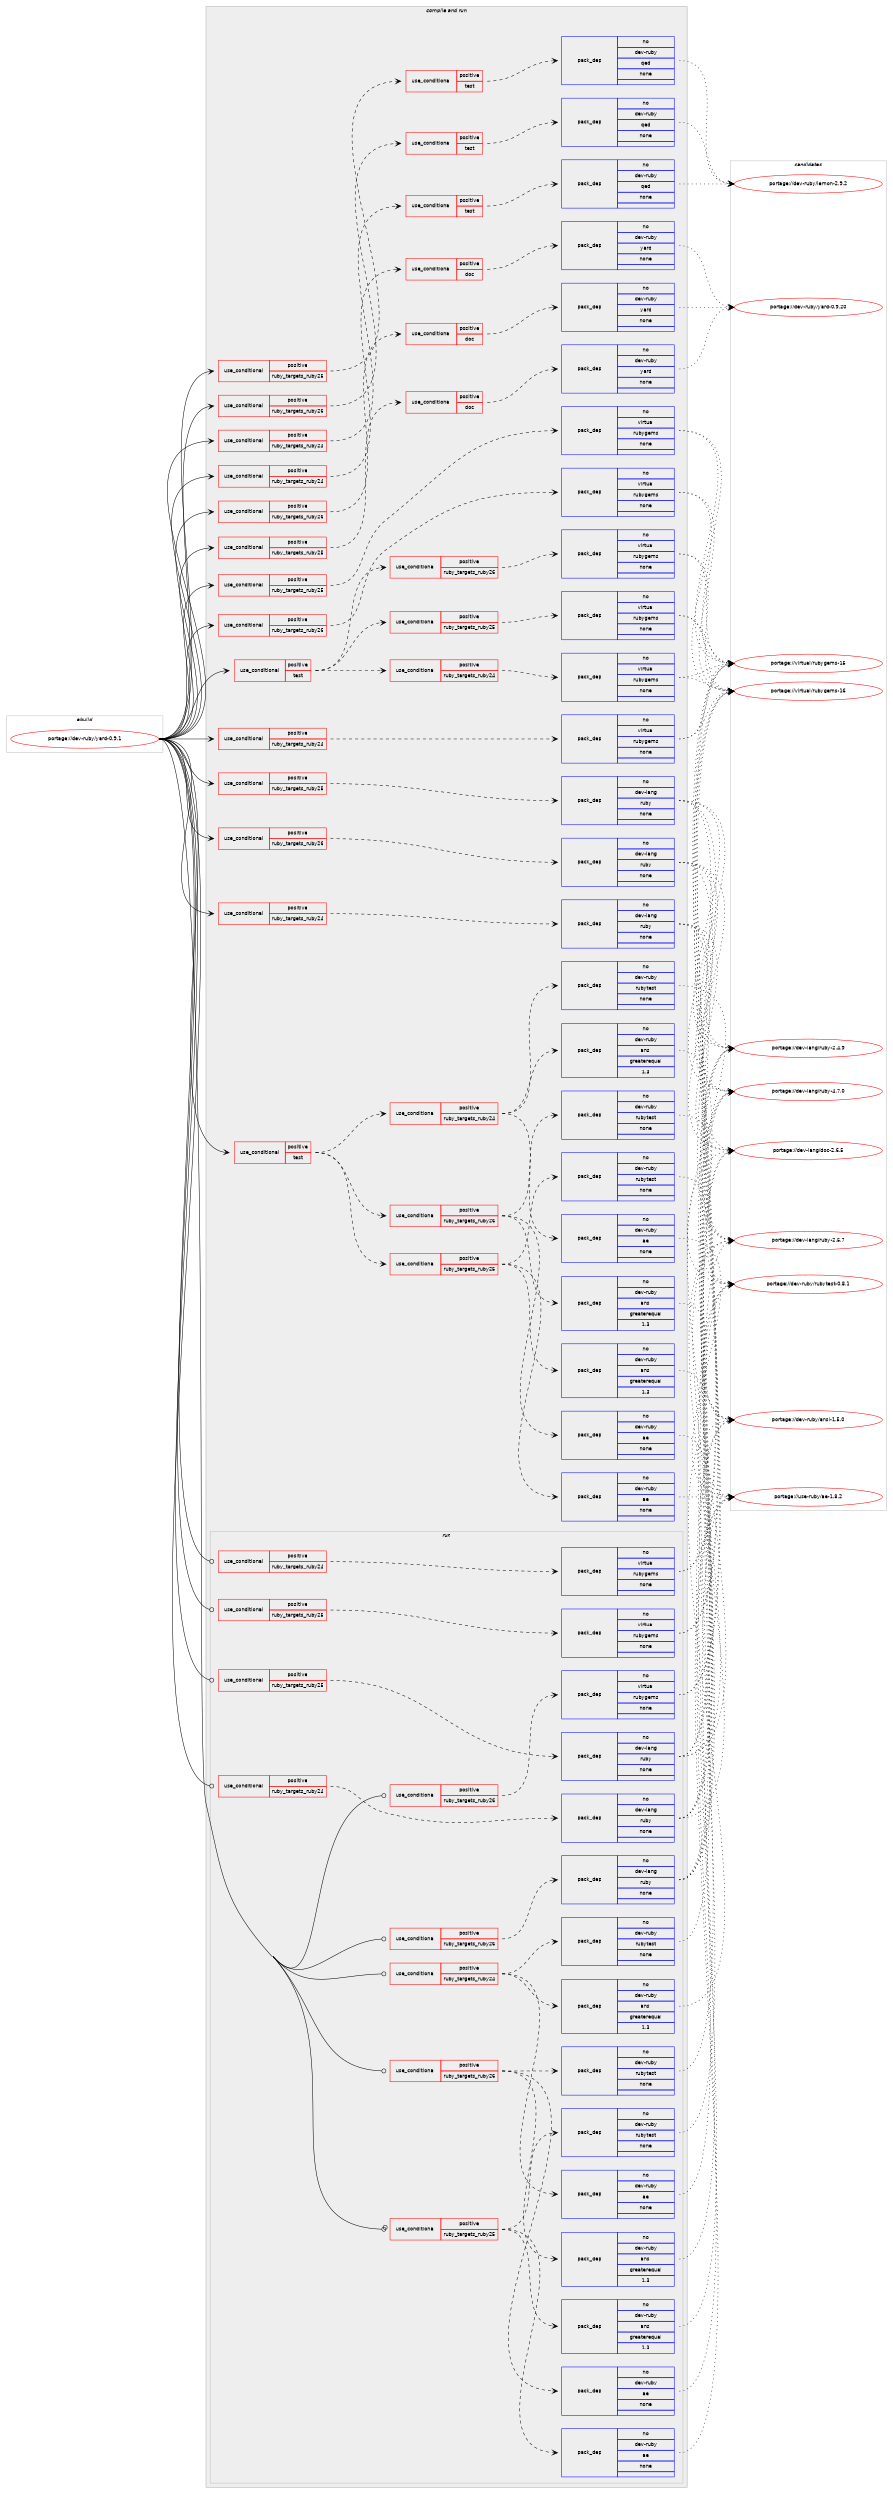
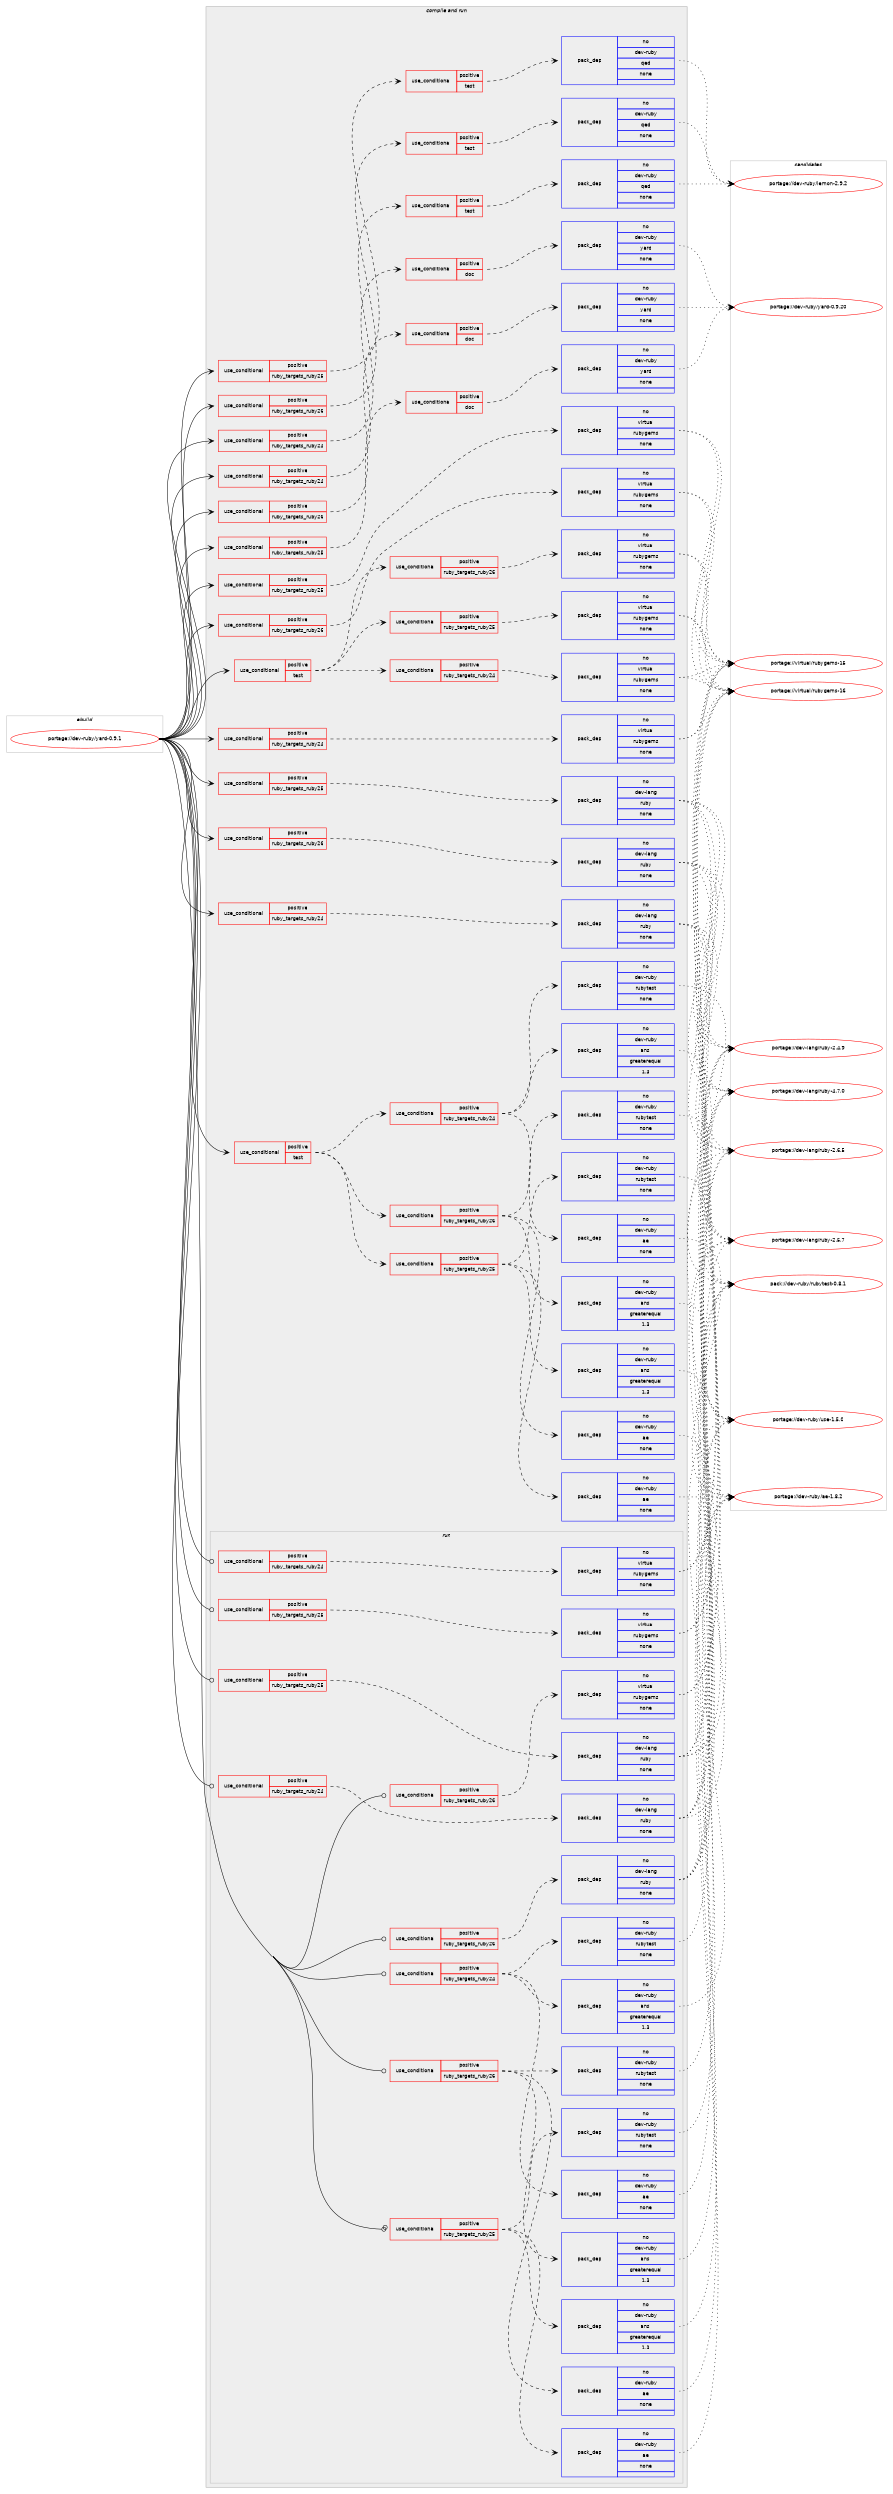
node "portage://dev-lang/doc-2.6.5": label "portage://dev-lang/doc-2.6.5" -> "portage://dev-lang/ruby-2.6.5"
node "portage://dev-ruby/rubytest-0.8.1": label "portage://dev-ruby/rubytest-0.8.1" -> "pack://dev-ruby/rubytest-0.8.1"
node "portage://dev-ruby/ansi-1.5.0": label "portage://dev-ruby/ansi-1.5.0" -> "portage://dev-ruby/use-1.5.0"
node "portage://use-ruby/ae-1.8.2": label "portage://use-ruby/ae-1.8.2" -> "portage://dev-ruby/ae-1.8.2"
